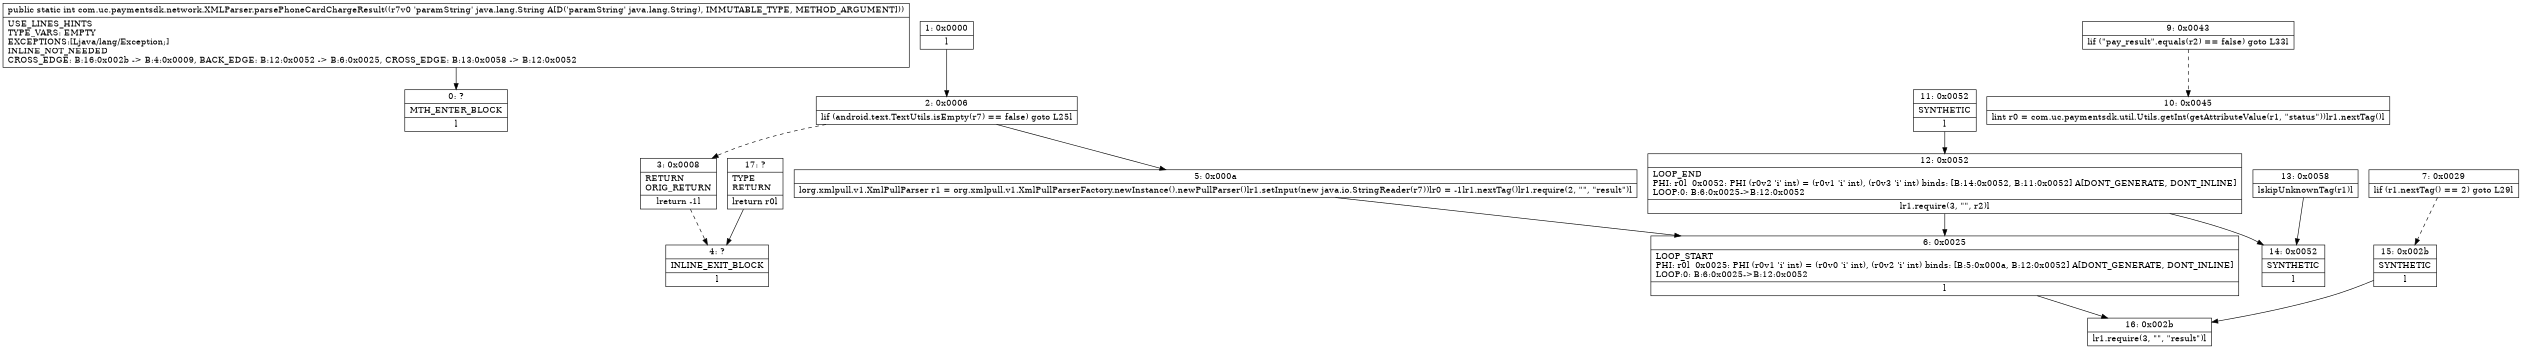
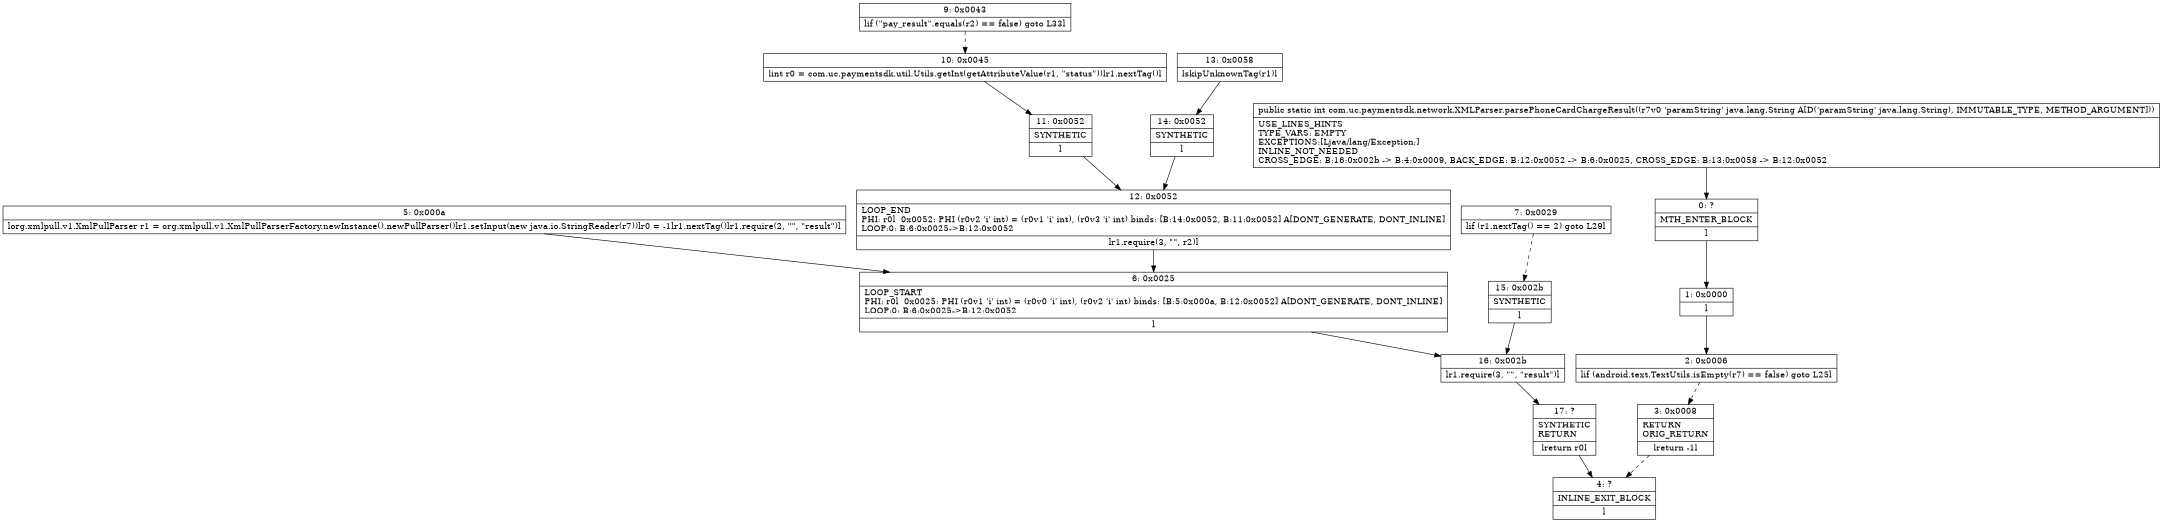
edge "10: 0x0045" -> "11: 0x0052": added
edge "2: 0x0006" -> "5: 0x000a": removed
node "17: ?": text "TYPE" -> "SYNTHETIC"
edge "12: 0x0052" -> "14: 0x0052": reversed
edge "0: ?" -> "1: 0x0000": added
edge "16: 0x002b" -> "17: ?": added
